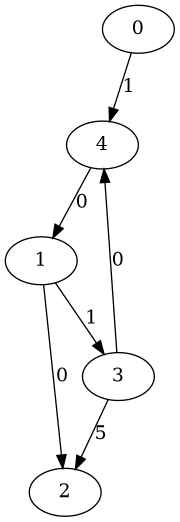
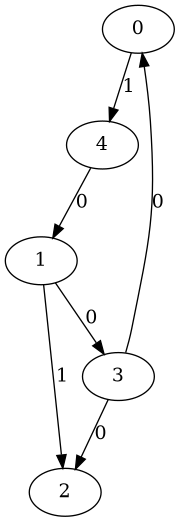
edge "3" -> "4": now "3" -> "0"
edge "1" -> "3": label "1" -> "0"
edge "1" -> "2": label "0" -> "1"
edge "3" -> "2": label "5" -> "0"
